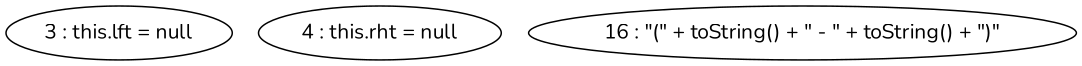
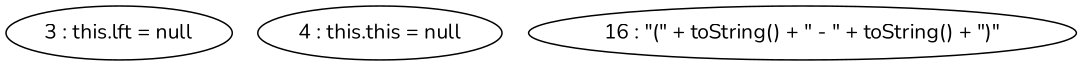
node "4 : this.rht = null": label "4 : this.rht = null" -> "4 : this.this = null"
